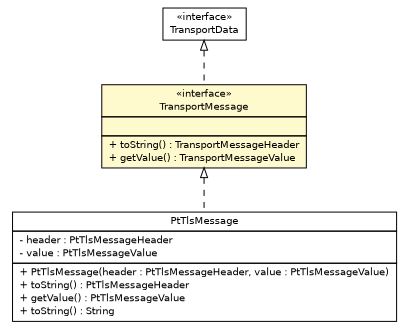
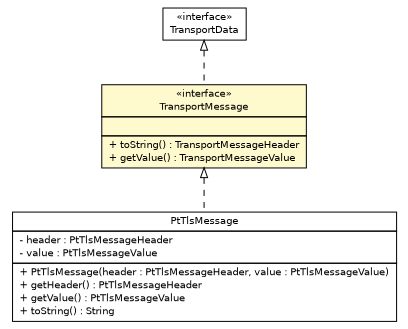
node "PtTlsMessage": text "+ toString() : PtTlsMessageHeader" -> "+ getHeader() : PtTlsMessageHeader"
